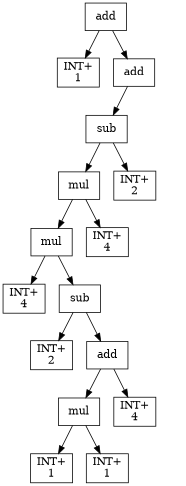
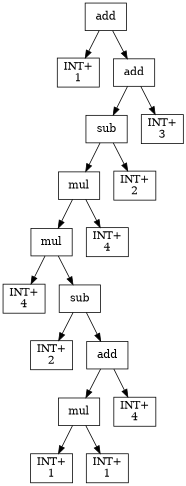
node "INT+ 3": added
